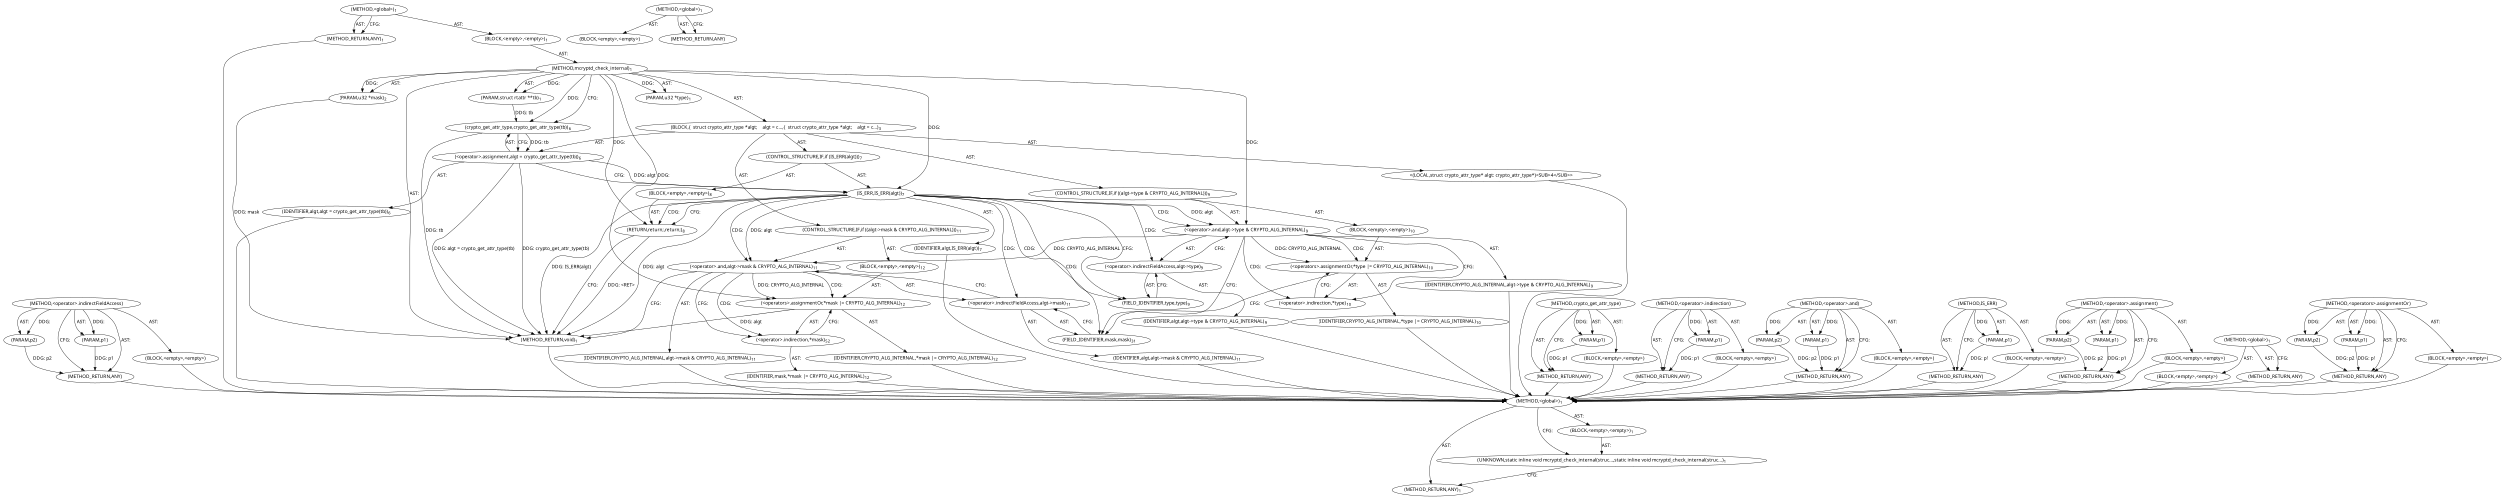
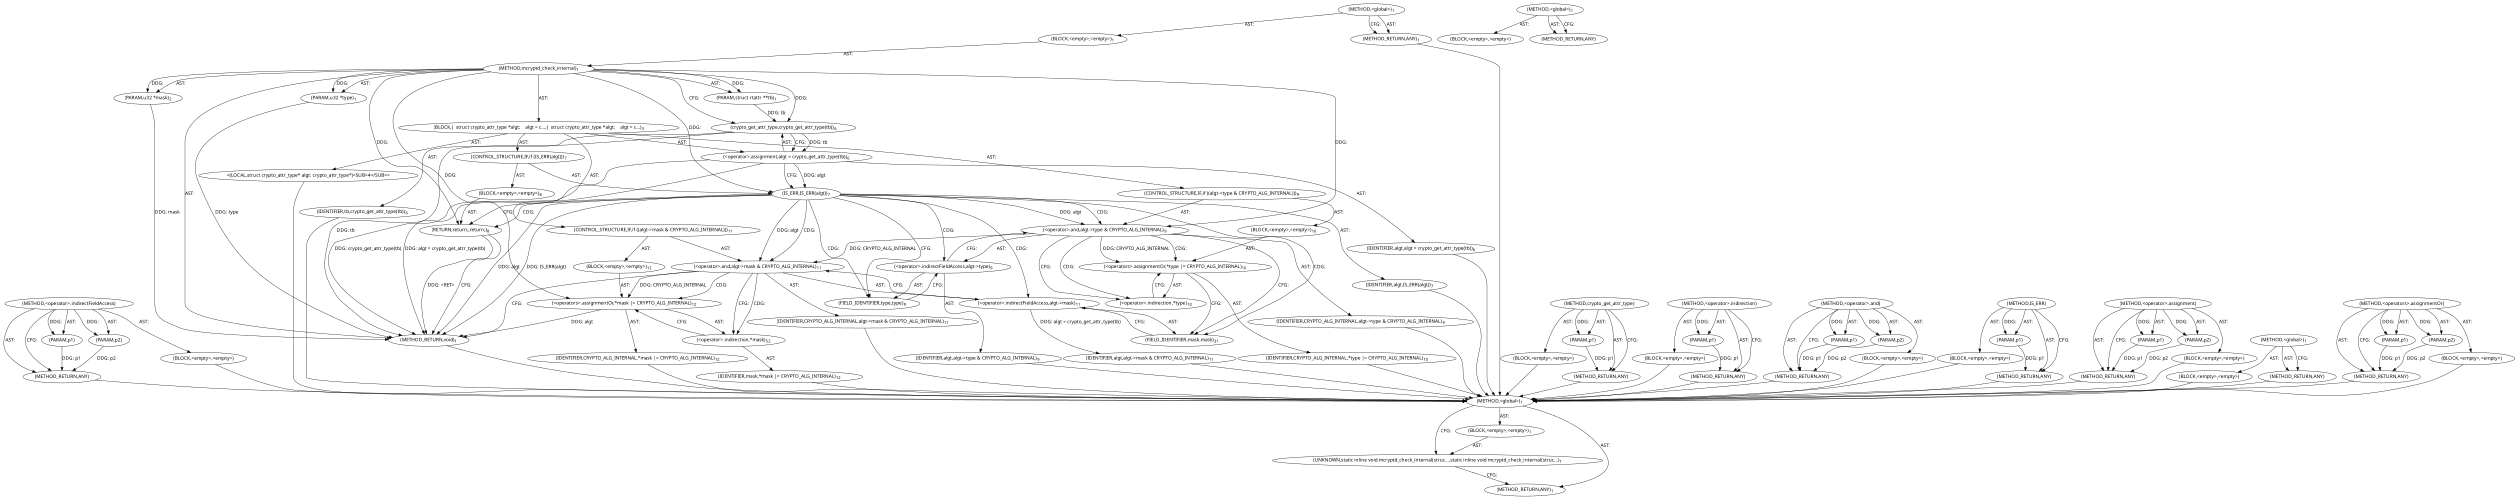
node "(IDENTIFIER,tb,crypto_get_attr_type(tb))": added
edge "(PARAM,u32 *type)" -> "(METHOD_RETURN,void)": added, label "DDG: type"
edge "(<operator>.indirectFieldAccess,algt->mask)" -> "(IDENTIFIER,algt,algt->mask & CRYPTO_ALG_INTERNAL)": label "AST: " -> "DDG: algt = crypto_get_attr_type(tb)"
